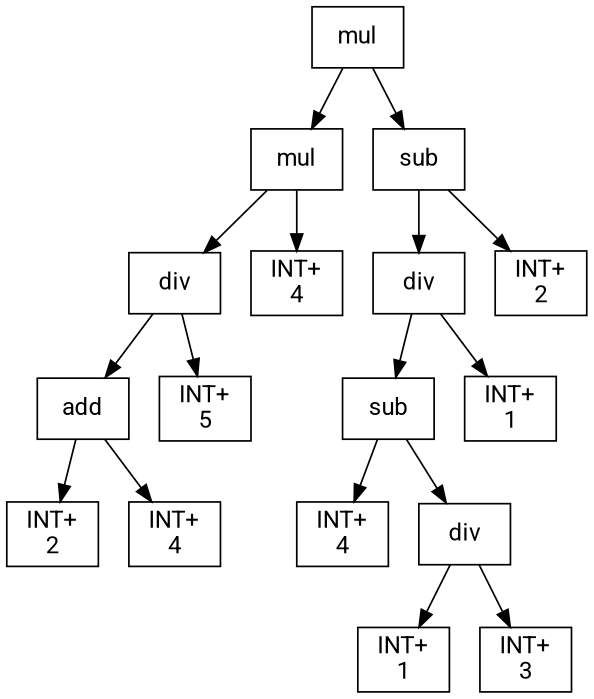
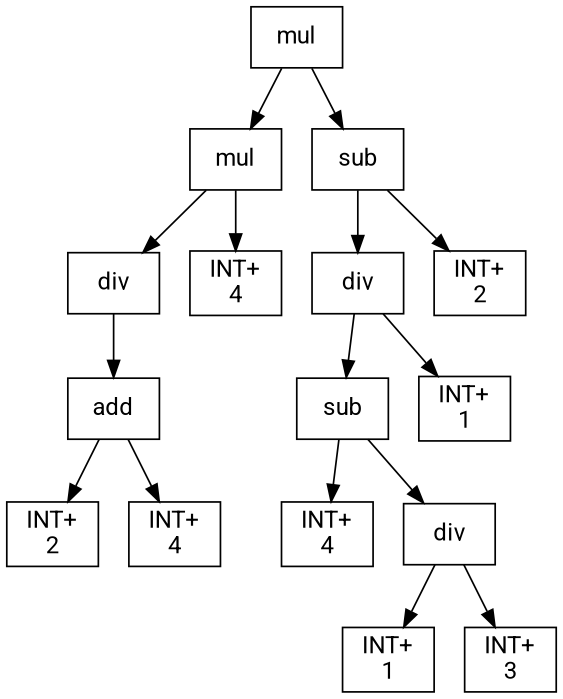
node "INT+ 5": removed
